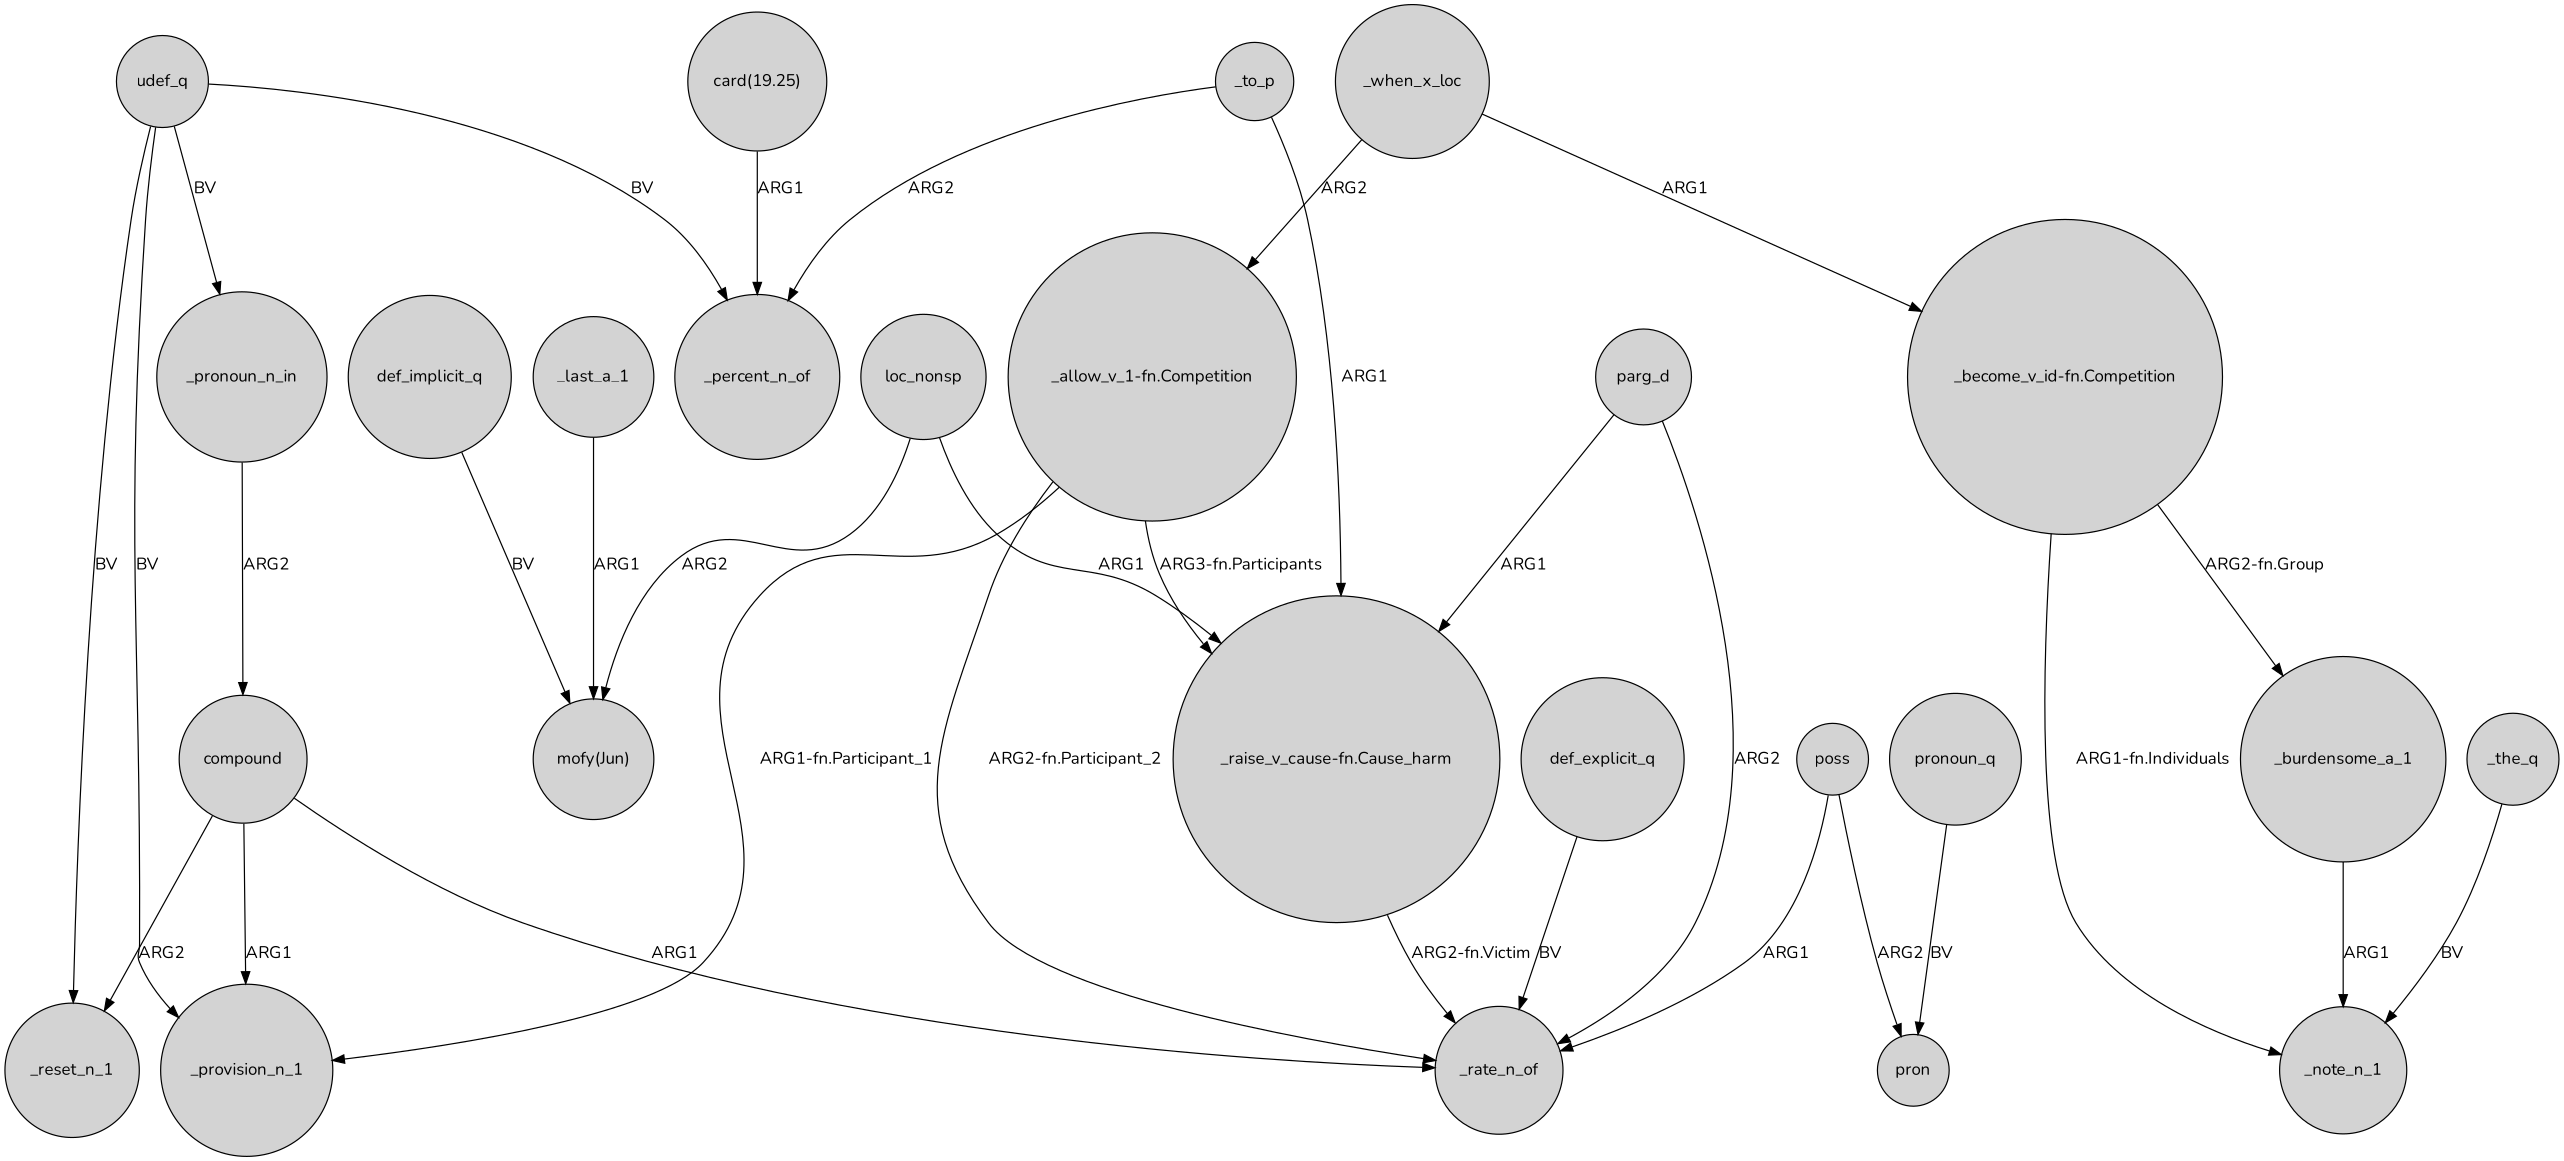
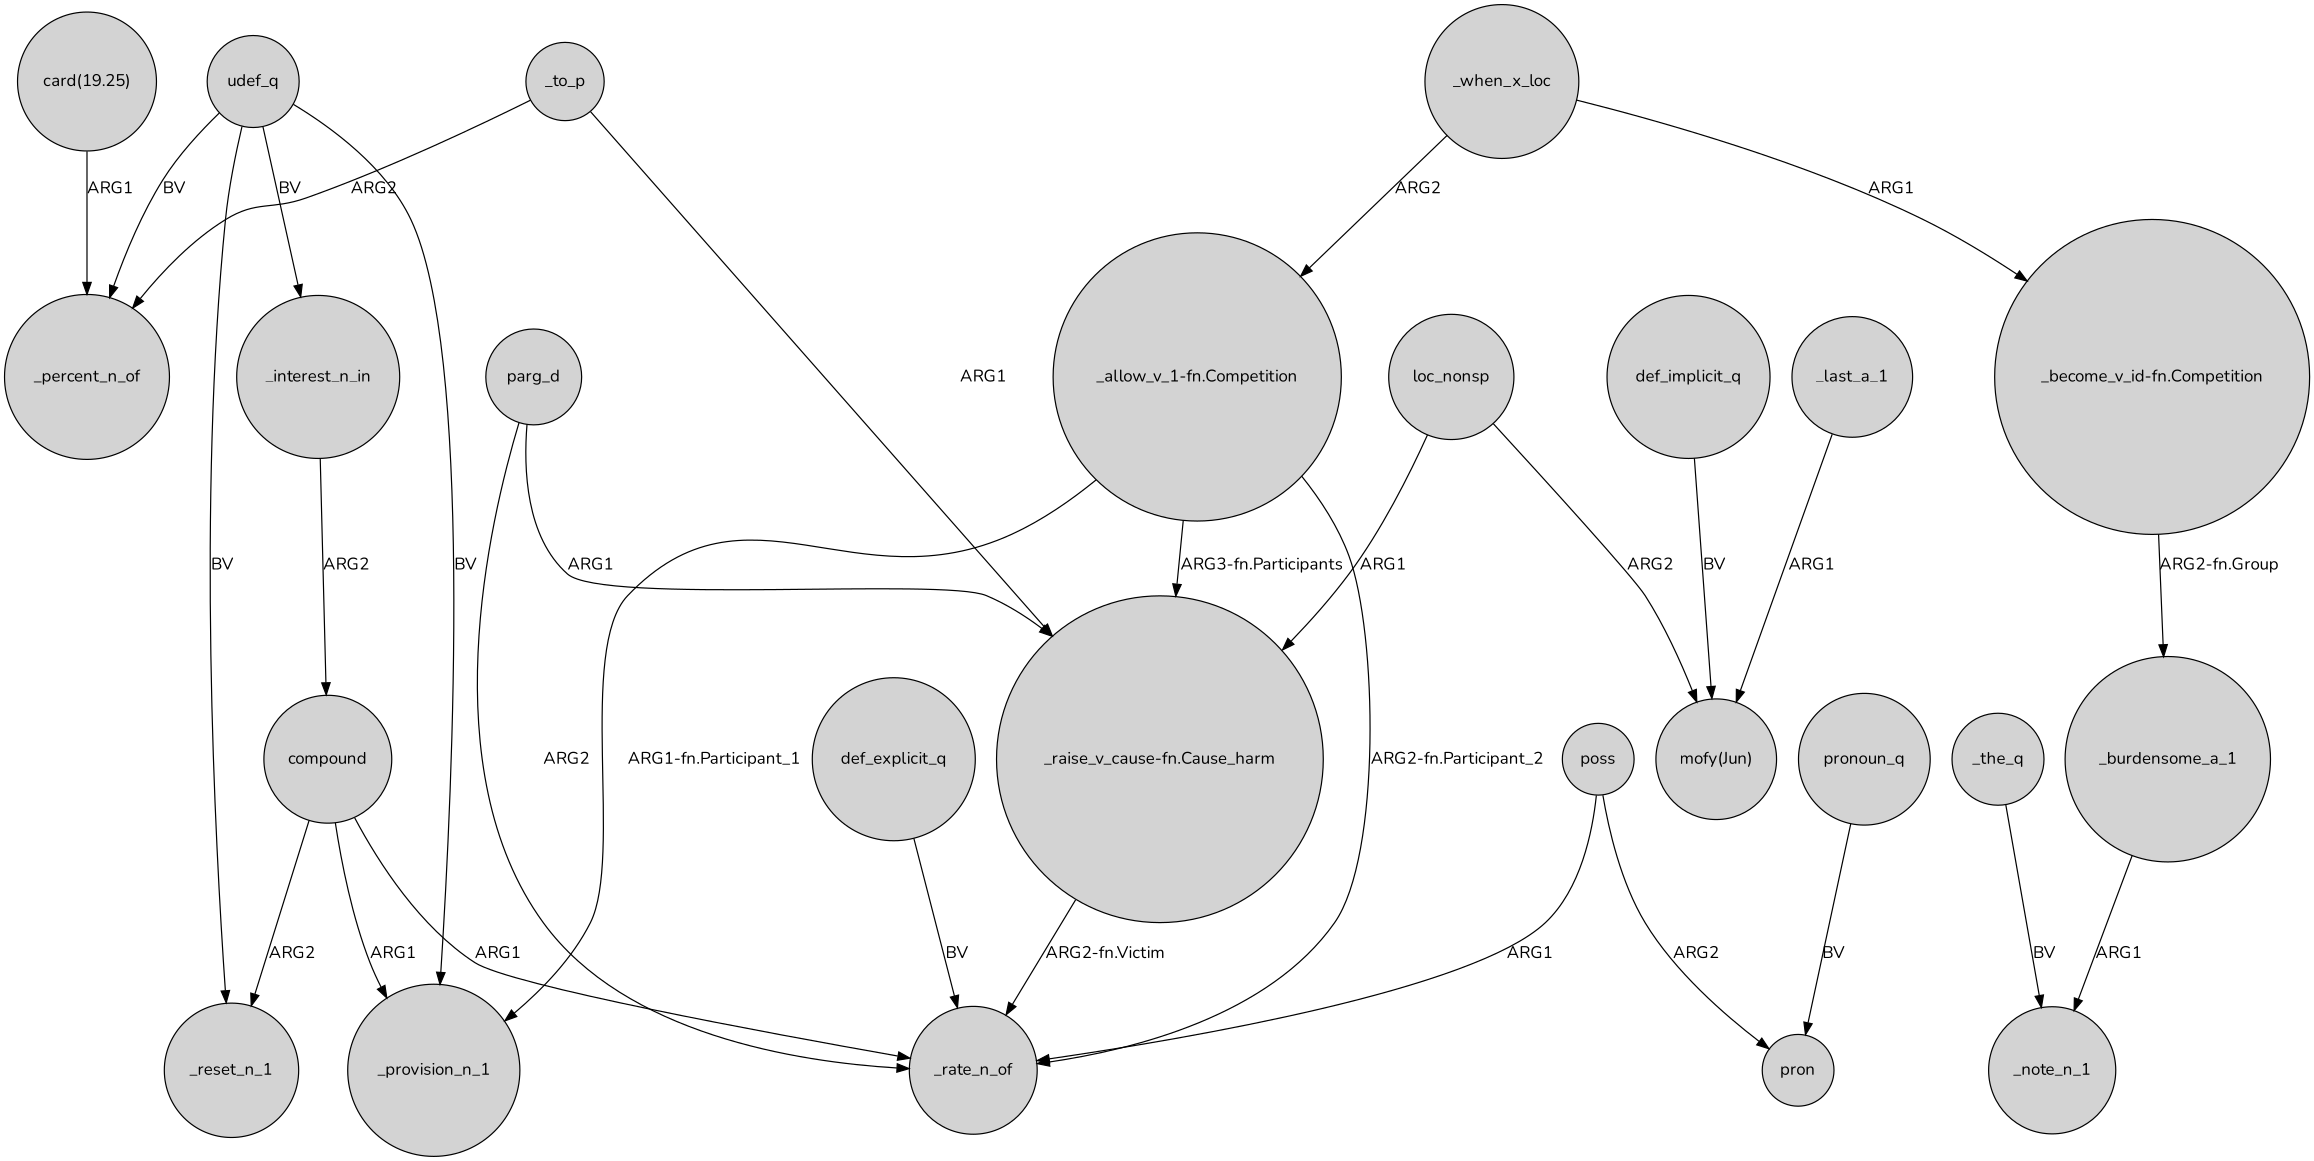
node "_pronoun_n_in": label "_pronoun_n_in" -> "_interest_n_in"
edge "_become_v_id-fn.Competition" -> "_note_n_1": removed, label "ARG1-fn.Individuals"
